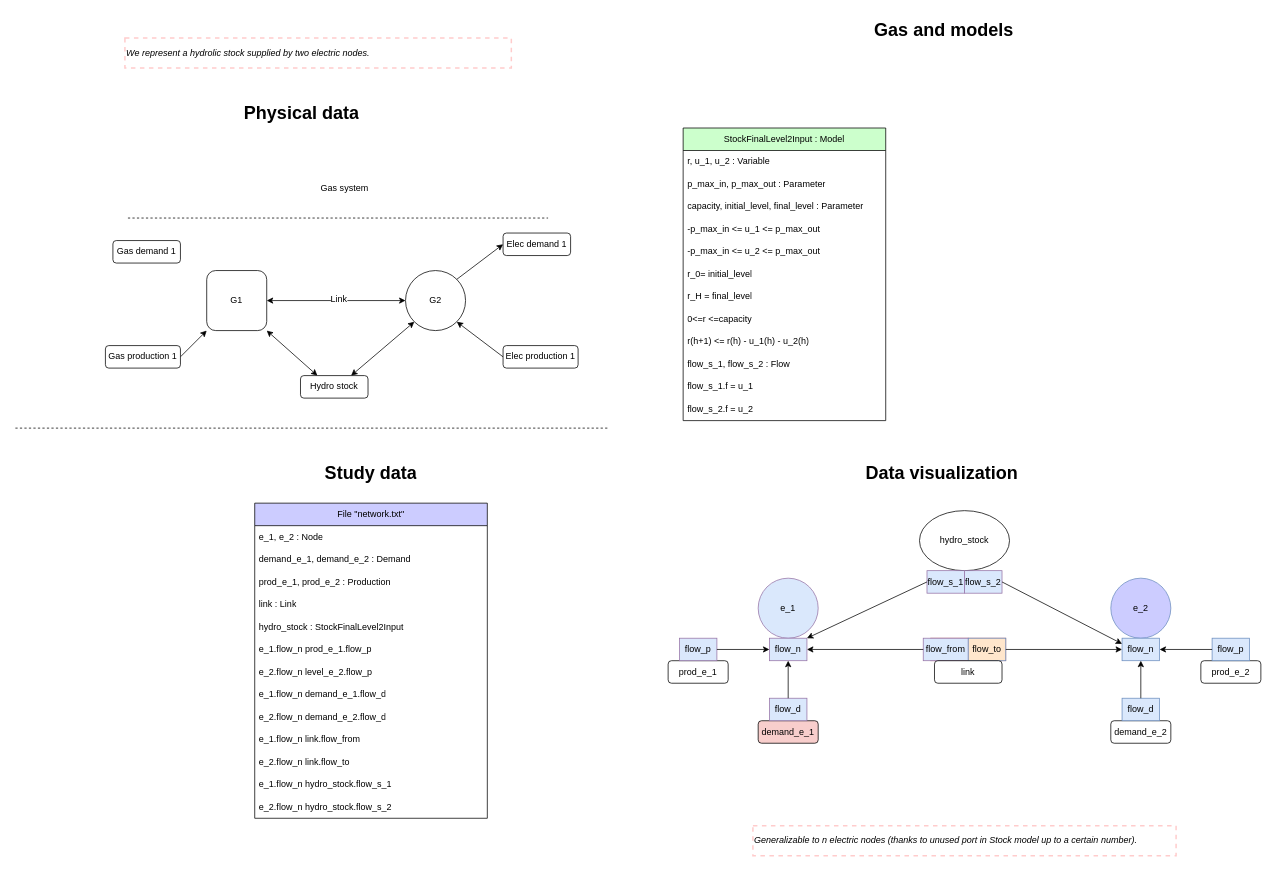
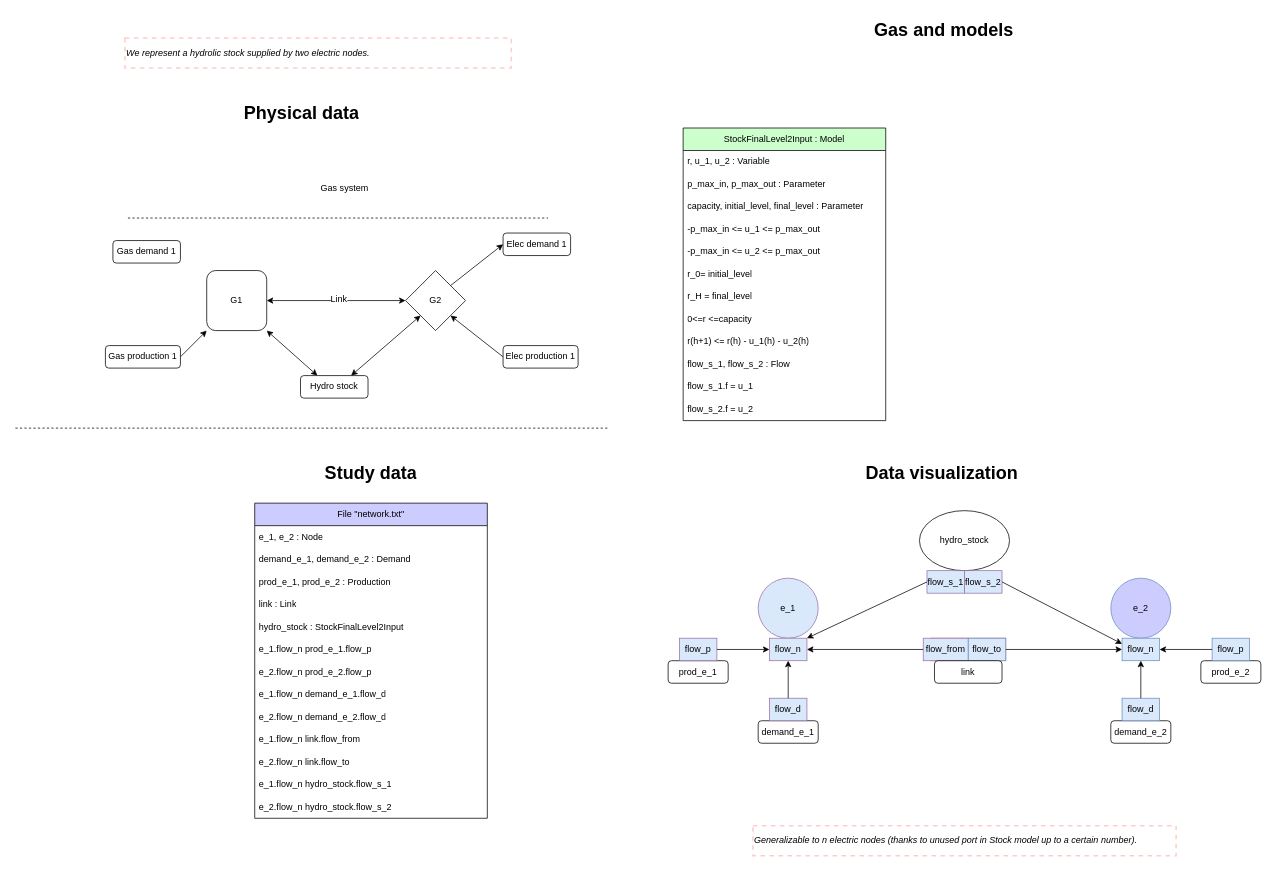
node "G2": shape ellipse -> diamond
node "flow_to": fillcolor #ffe6cc -> #dae8fc
node "e_2.flow_n level_e_2.flow_p": label "e_2.flow_n level_e_2.flow_p" -> "e_2.flow_n prod_e_2.flow_p"
node "demand_e_1": fillcolor #f8cecc -> #ffffff
